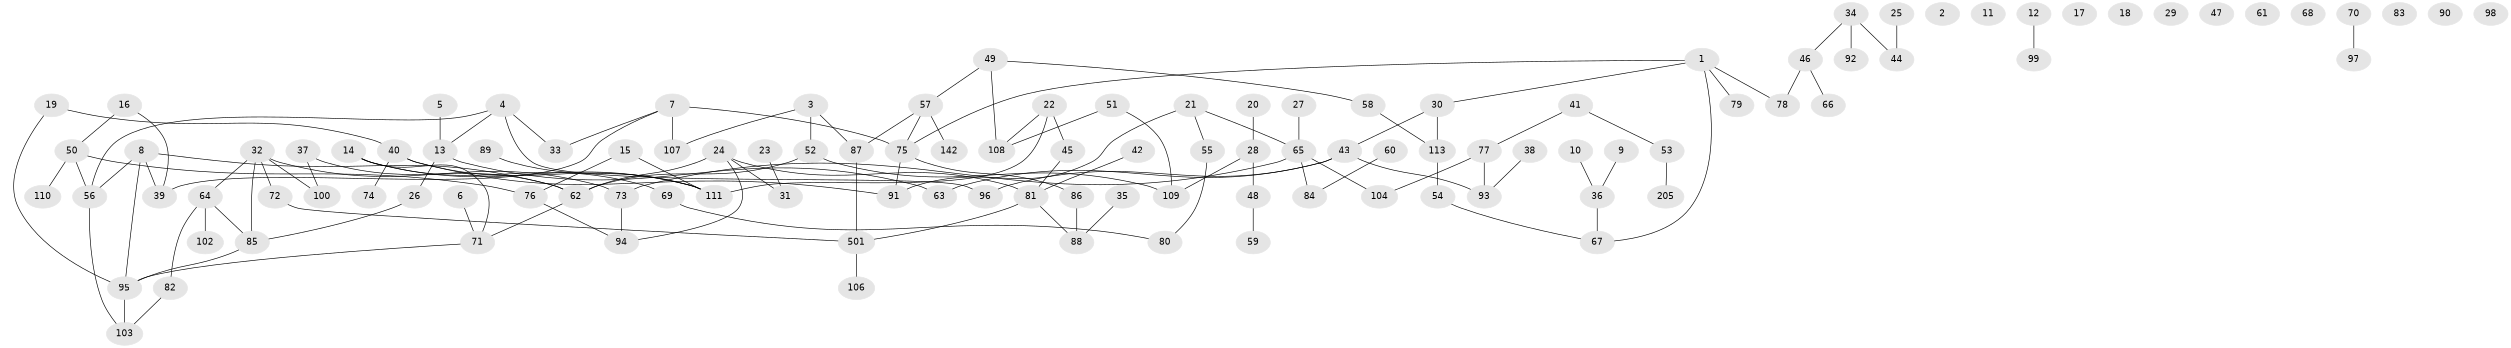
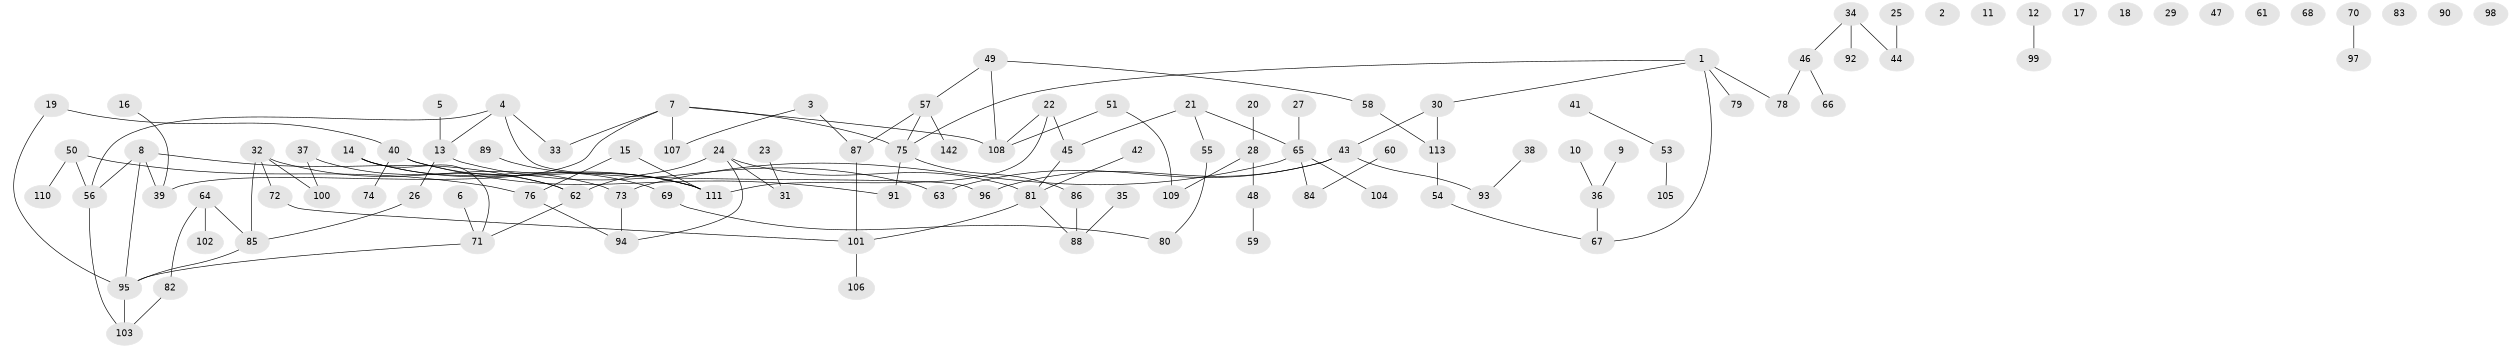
edge "7" -- "108": added
edge "16" -- "50": removed
node "52": removed
node "77": removed
edge "21" -- "91": now "21" -- "45"
edge "32" -- "64": removed
node "205": label "205" -> "105"
node "501": label "501" -> "101"
